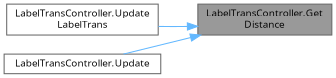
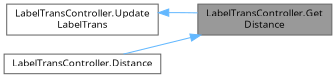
edge "LabelTransController.Update LabelTrans" -> "LabelTransController.Get Distance": reversed
node "LabelTransController.Update": label "LabelTransController.Update" -> "LabelTransController.Distance"
